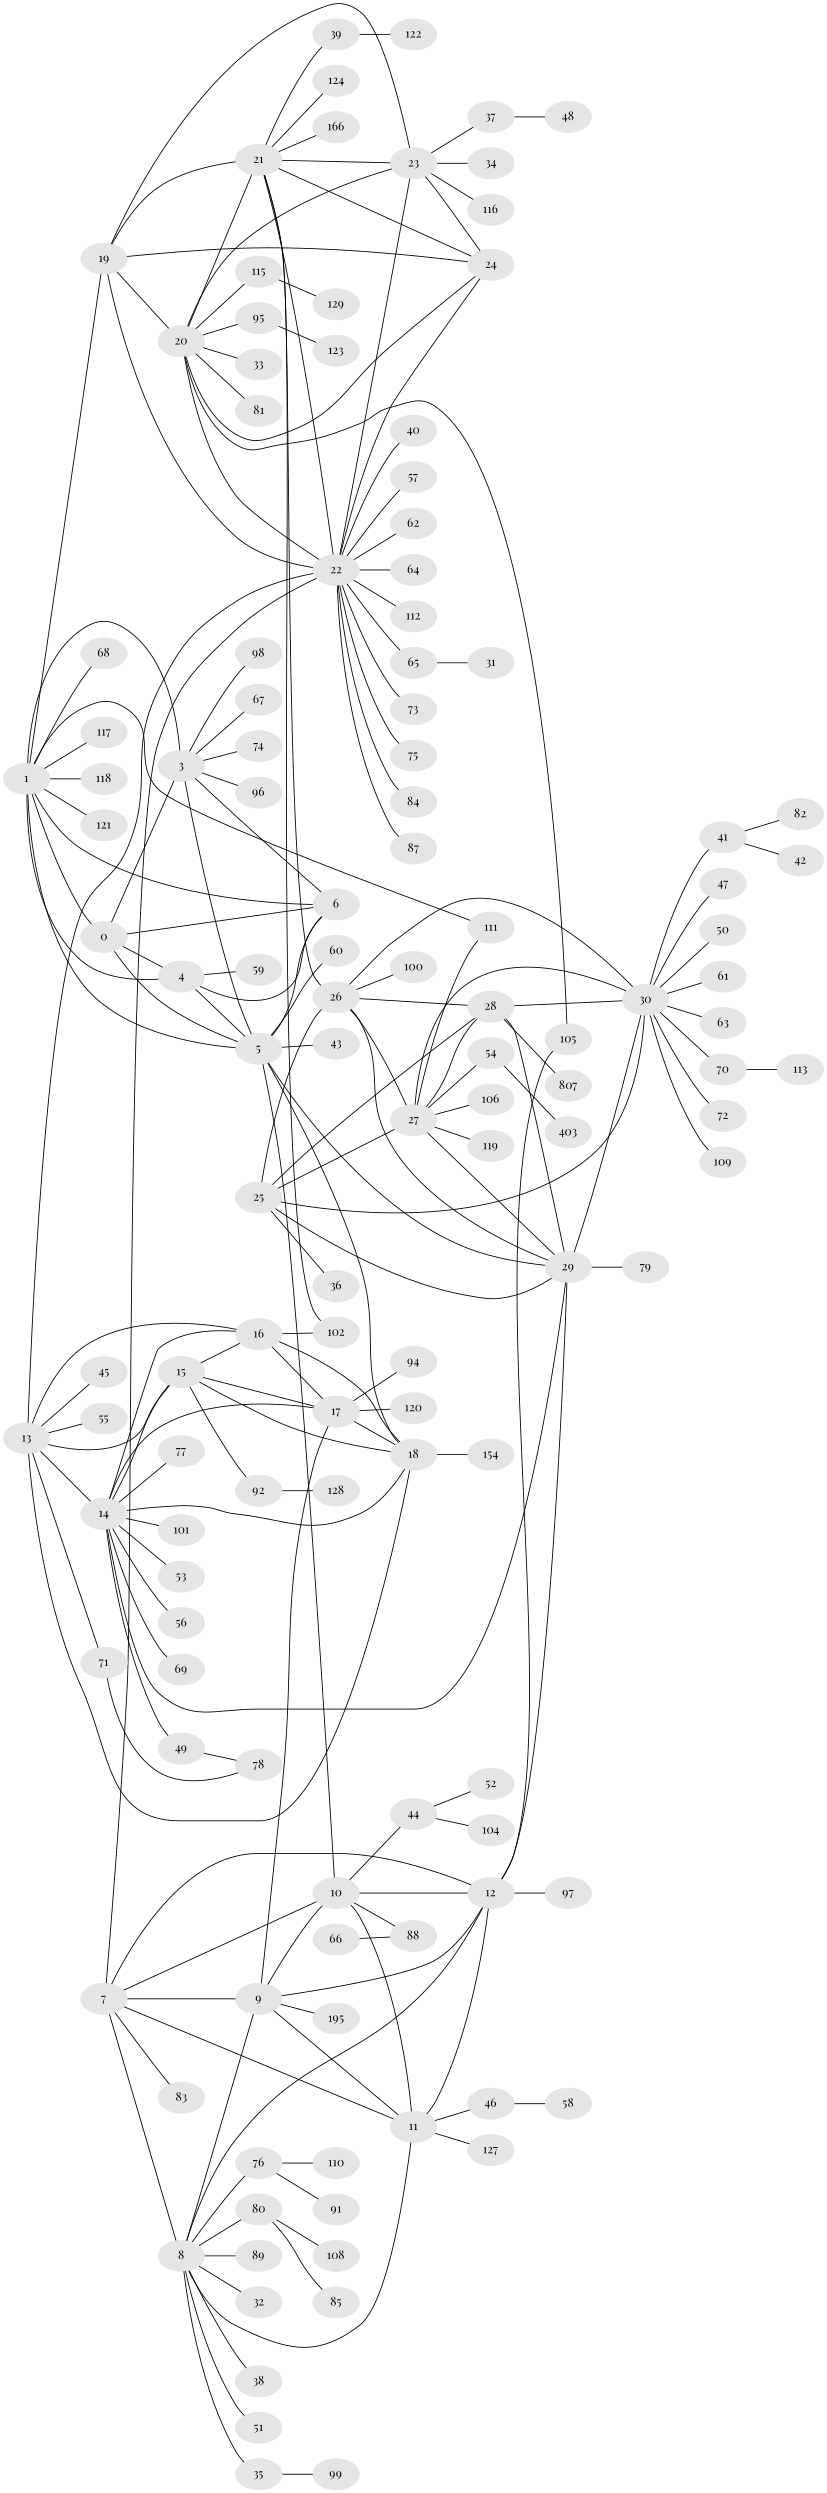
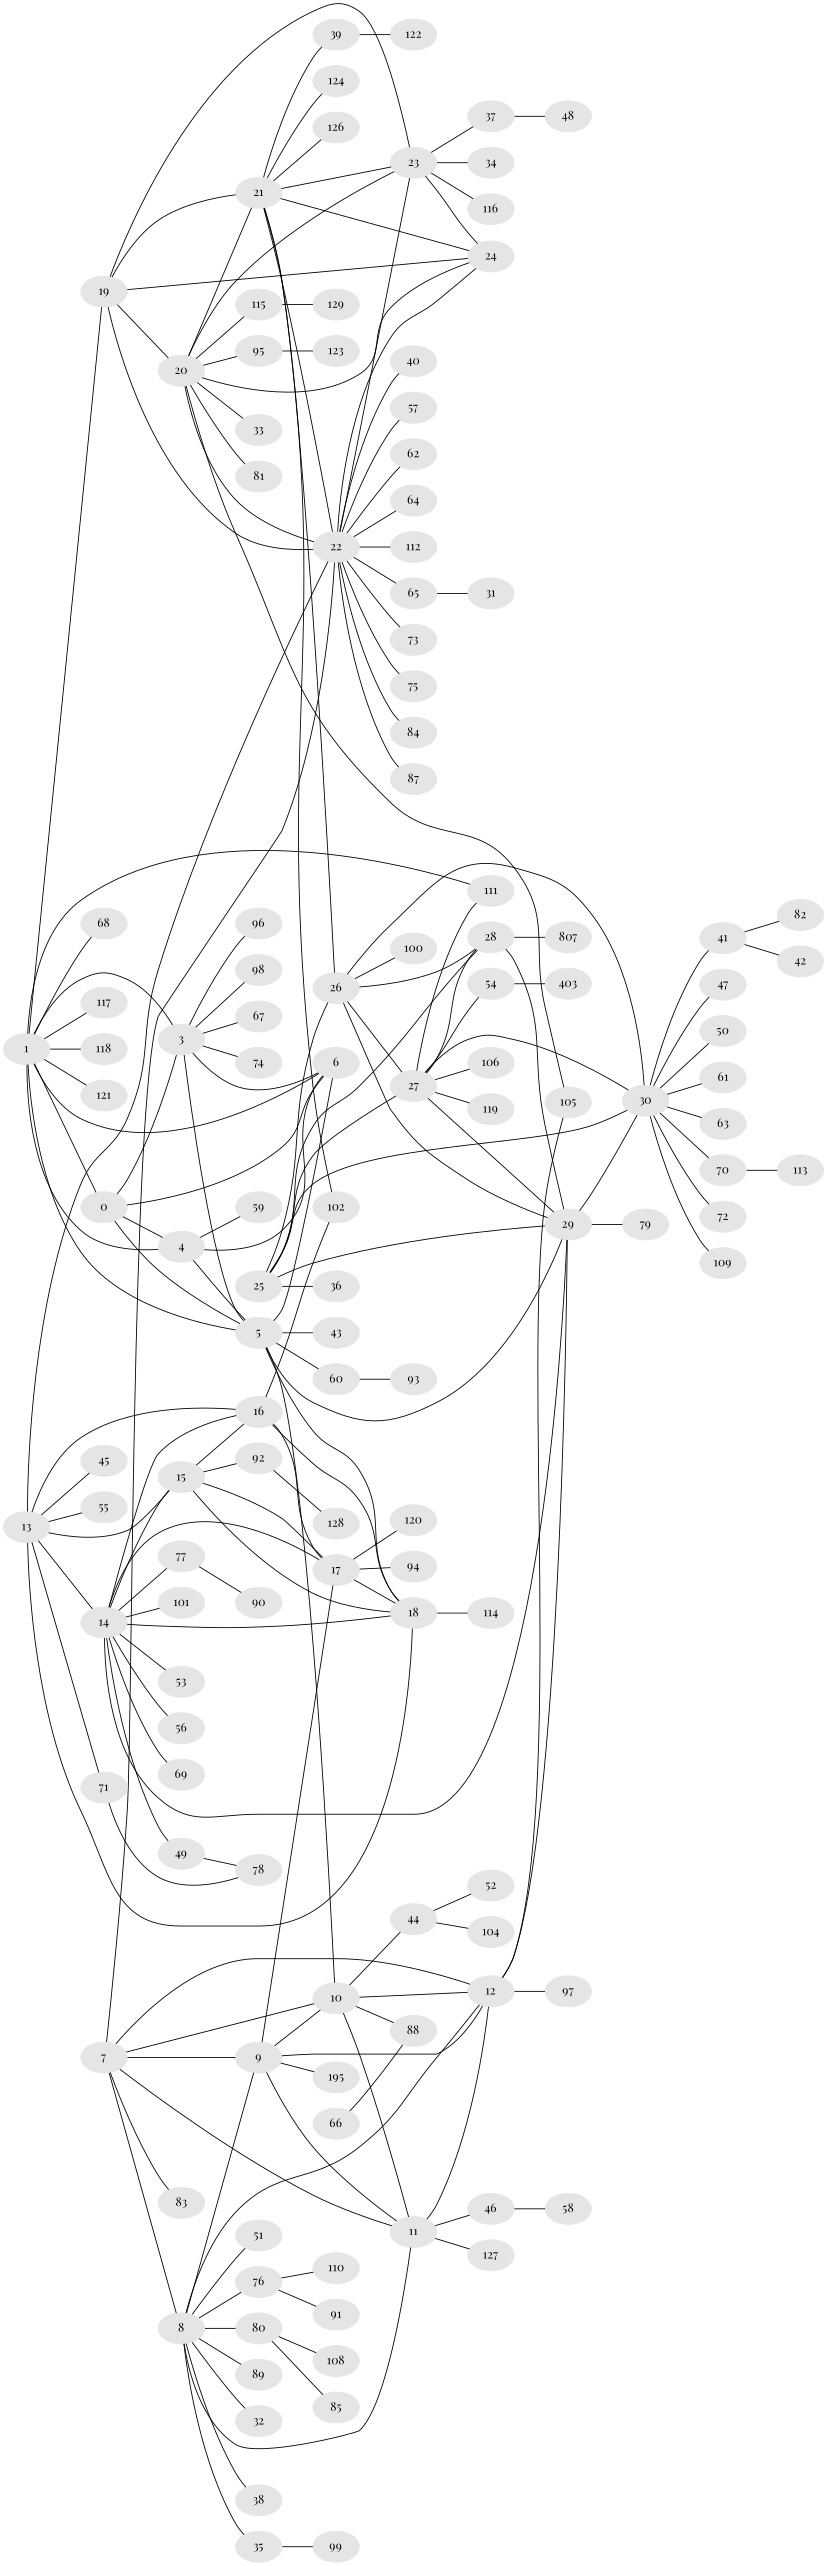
node "166": label "166" -> "126"
edge "30" -- "28": removed
node "93": added
node "154": label "154" -> "114"
node "90": added
